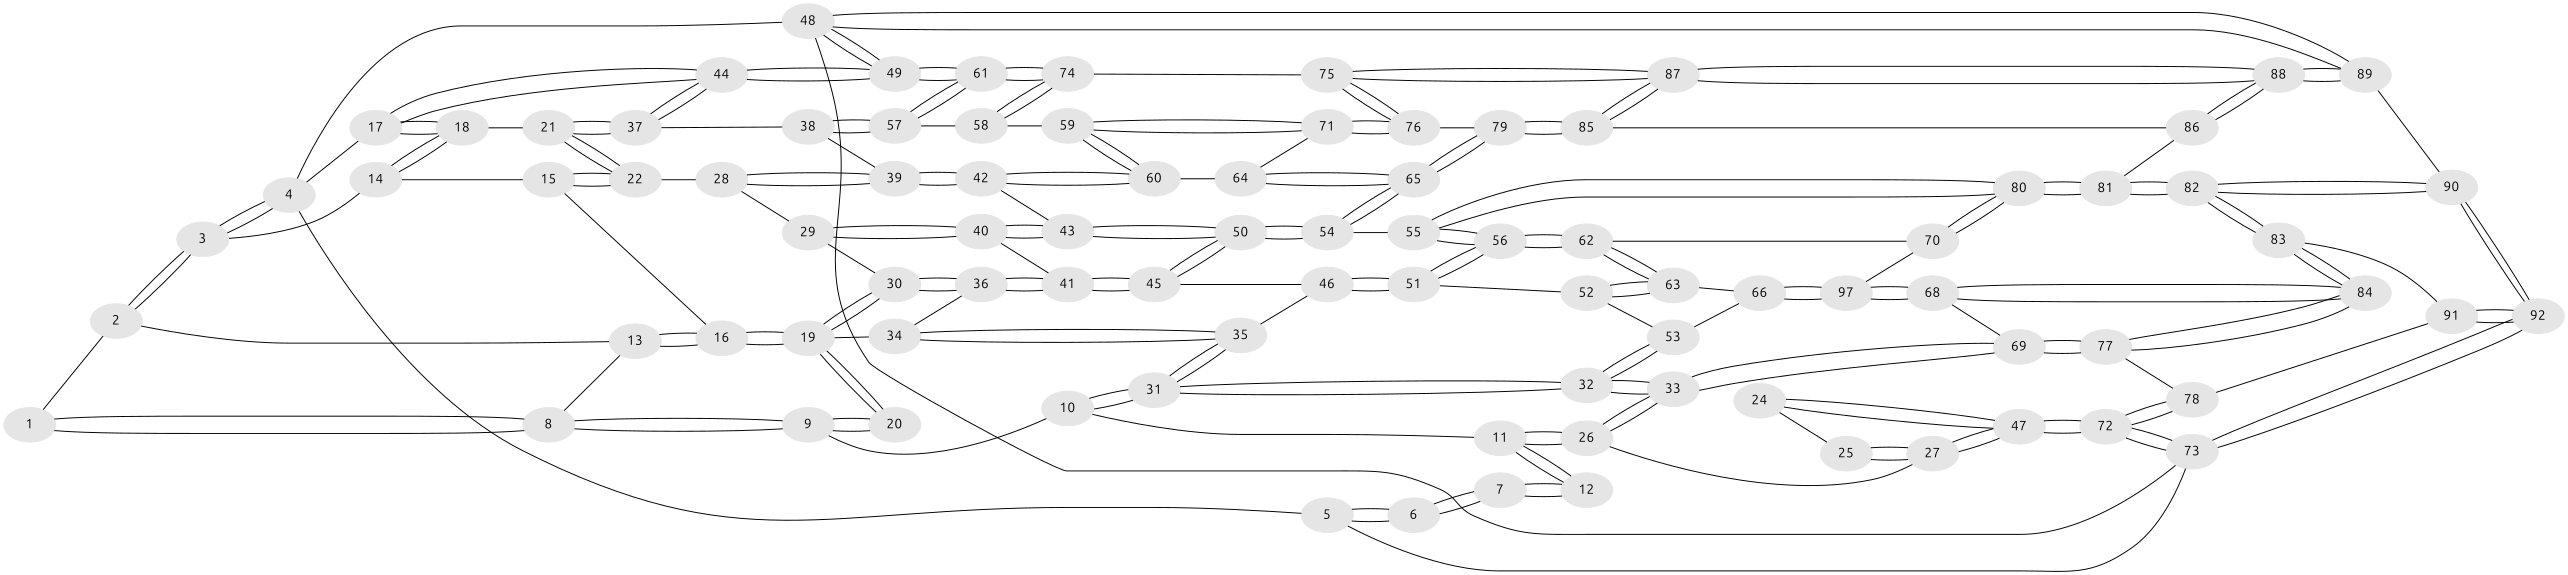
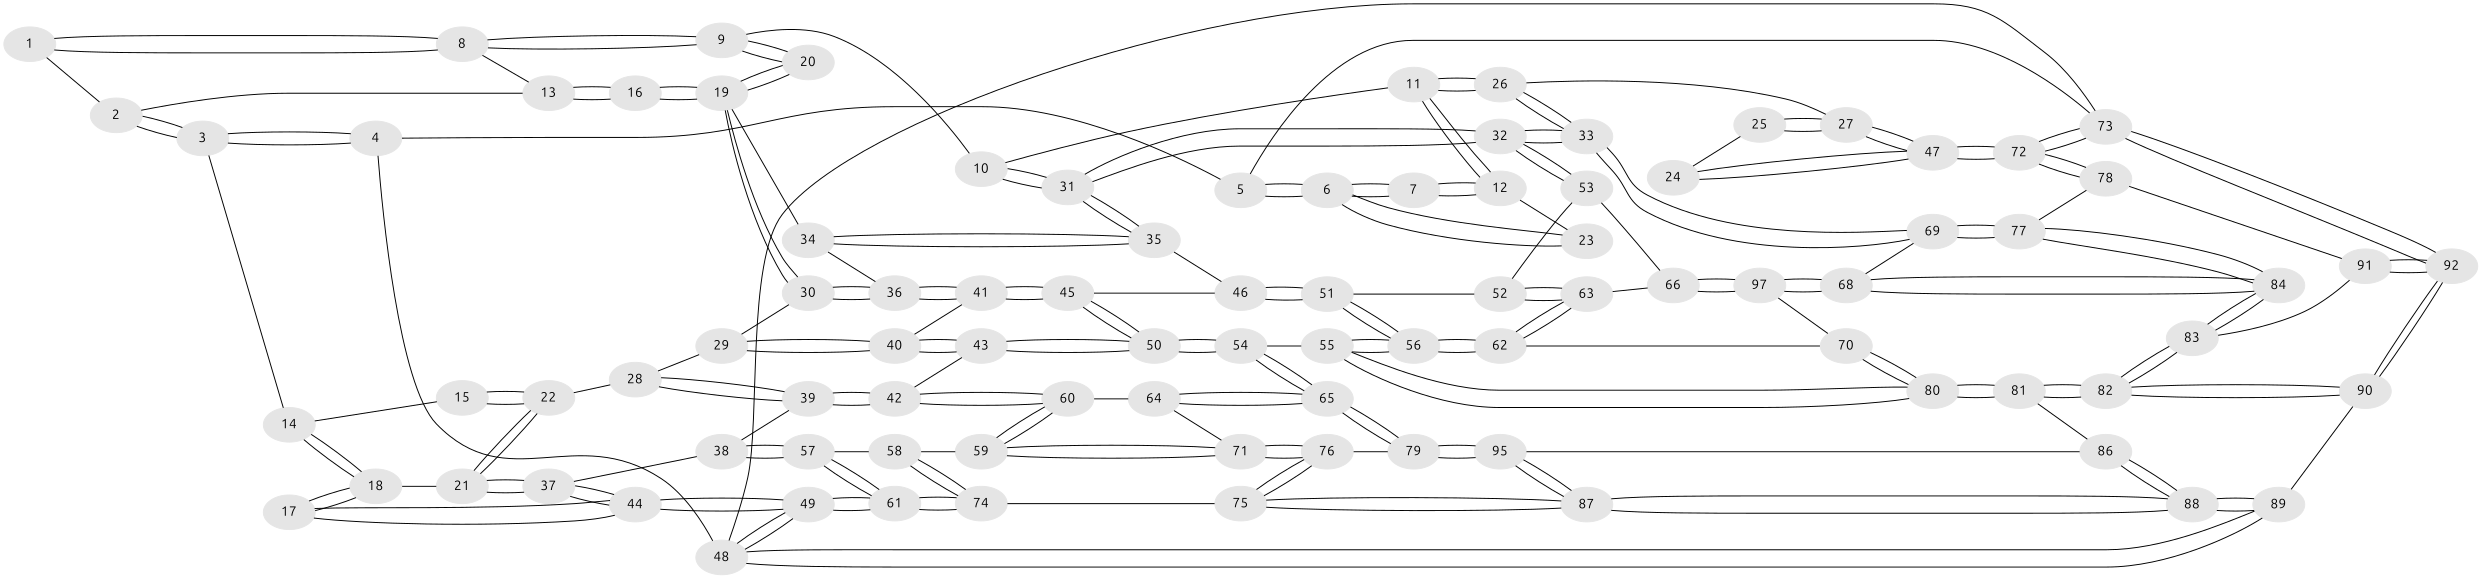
node "85": label "85" -> "95"
edge "17" -- "4": removed
node "23": added
edge "15" -- "16": removed
